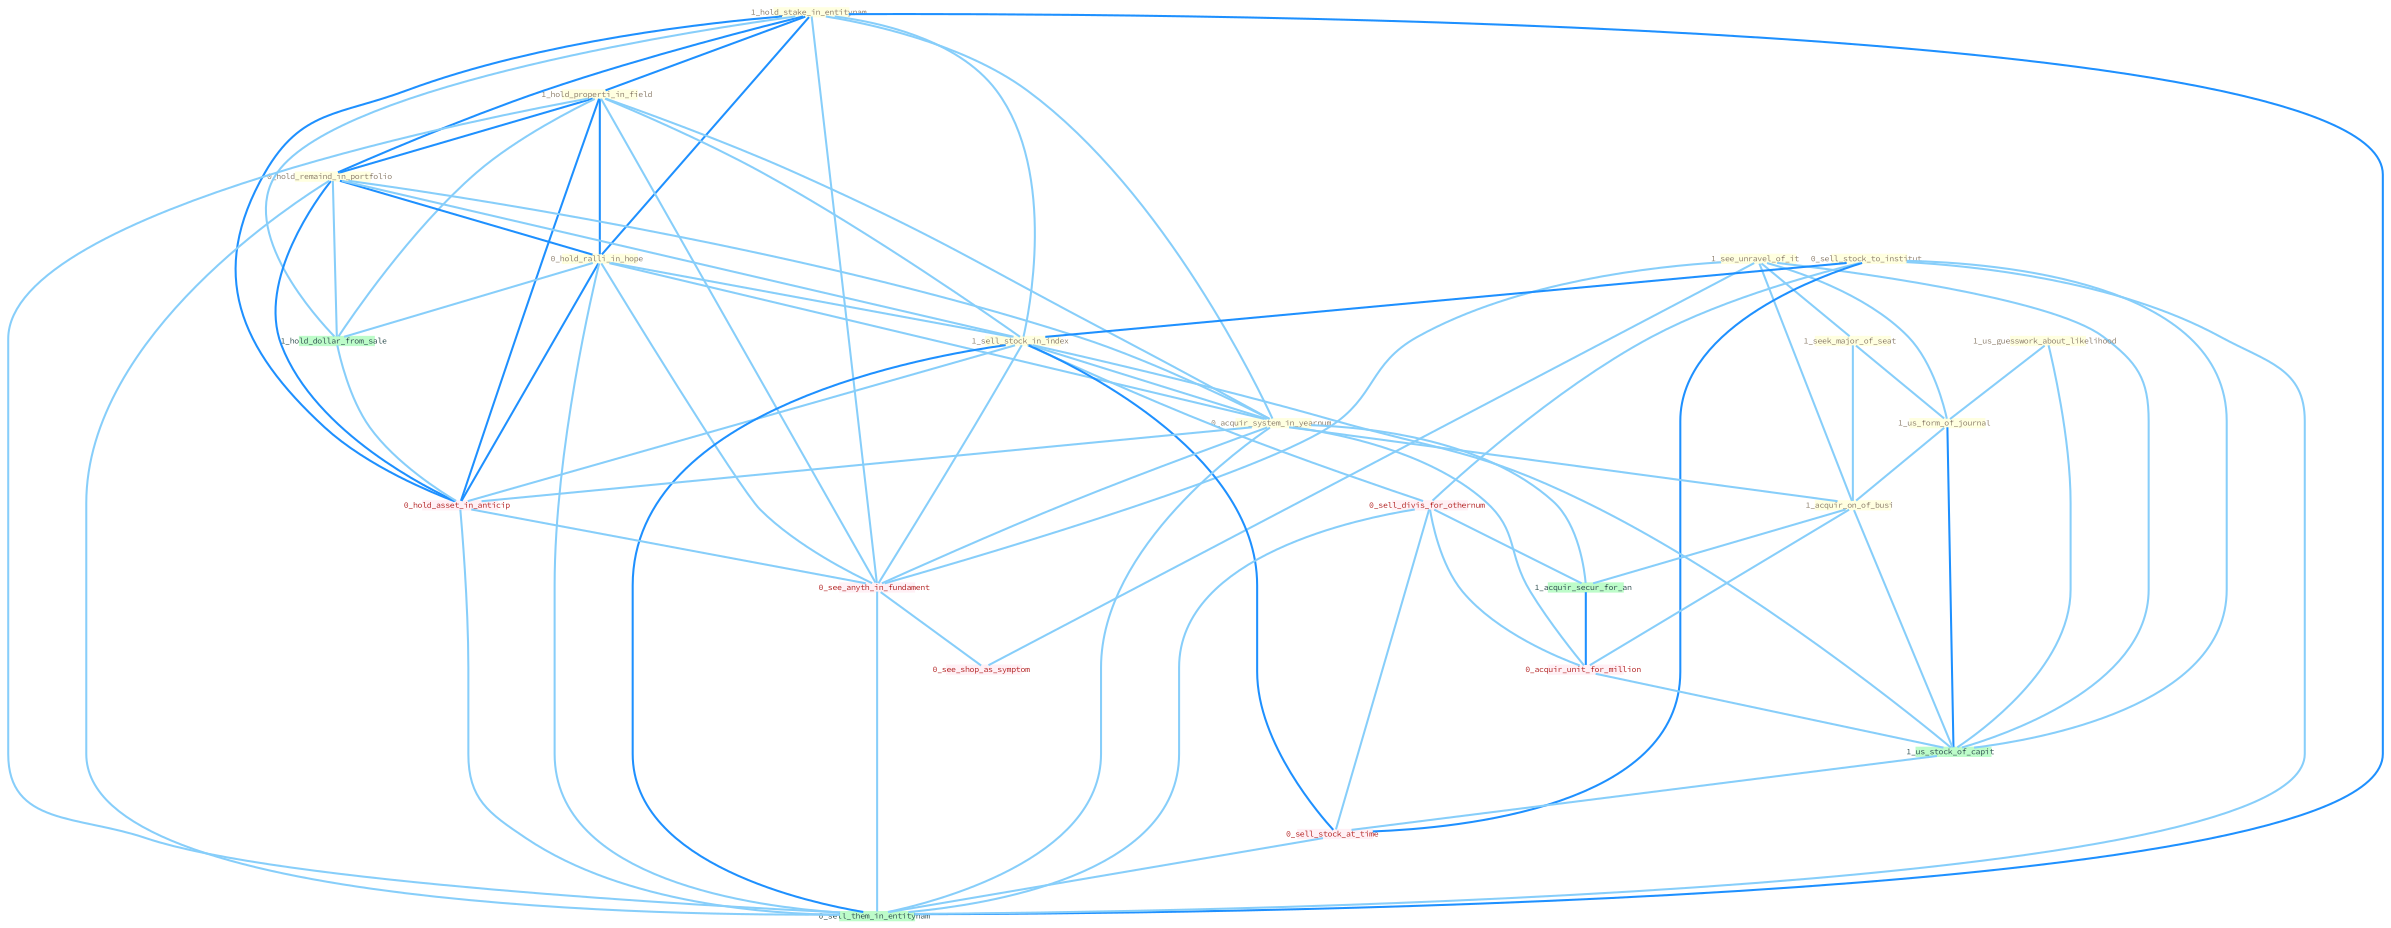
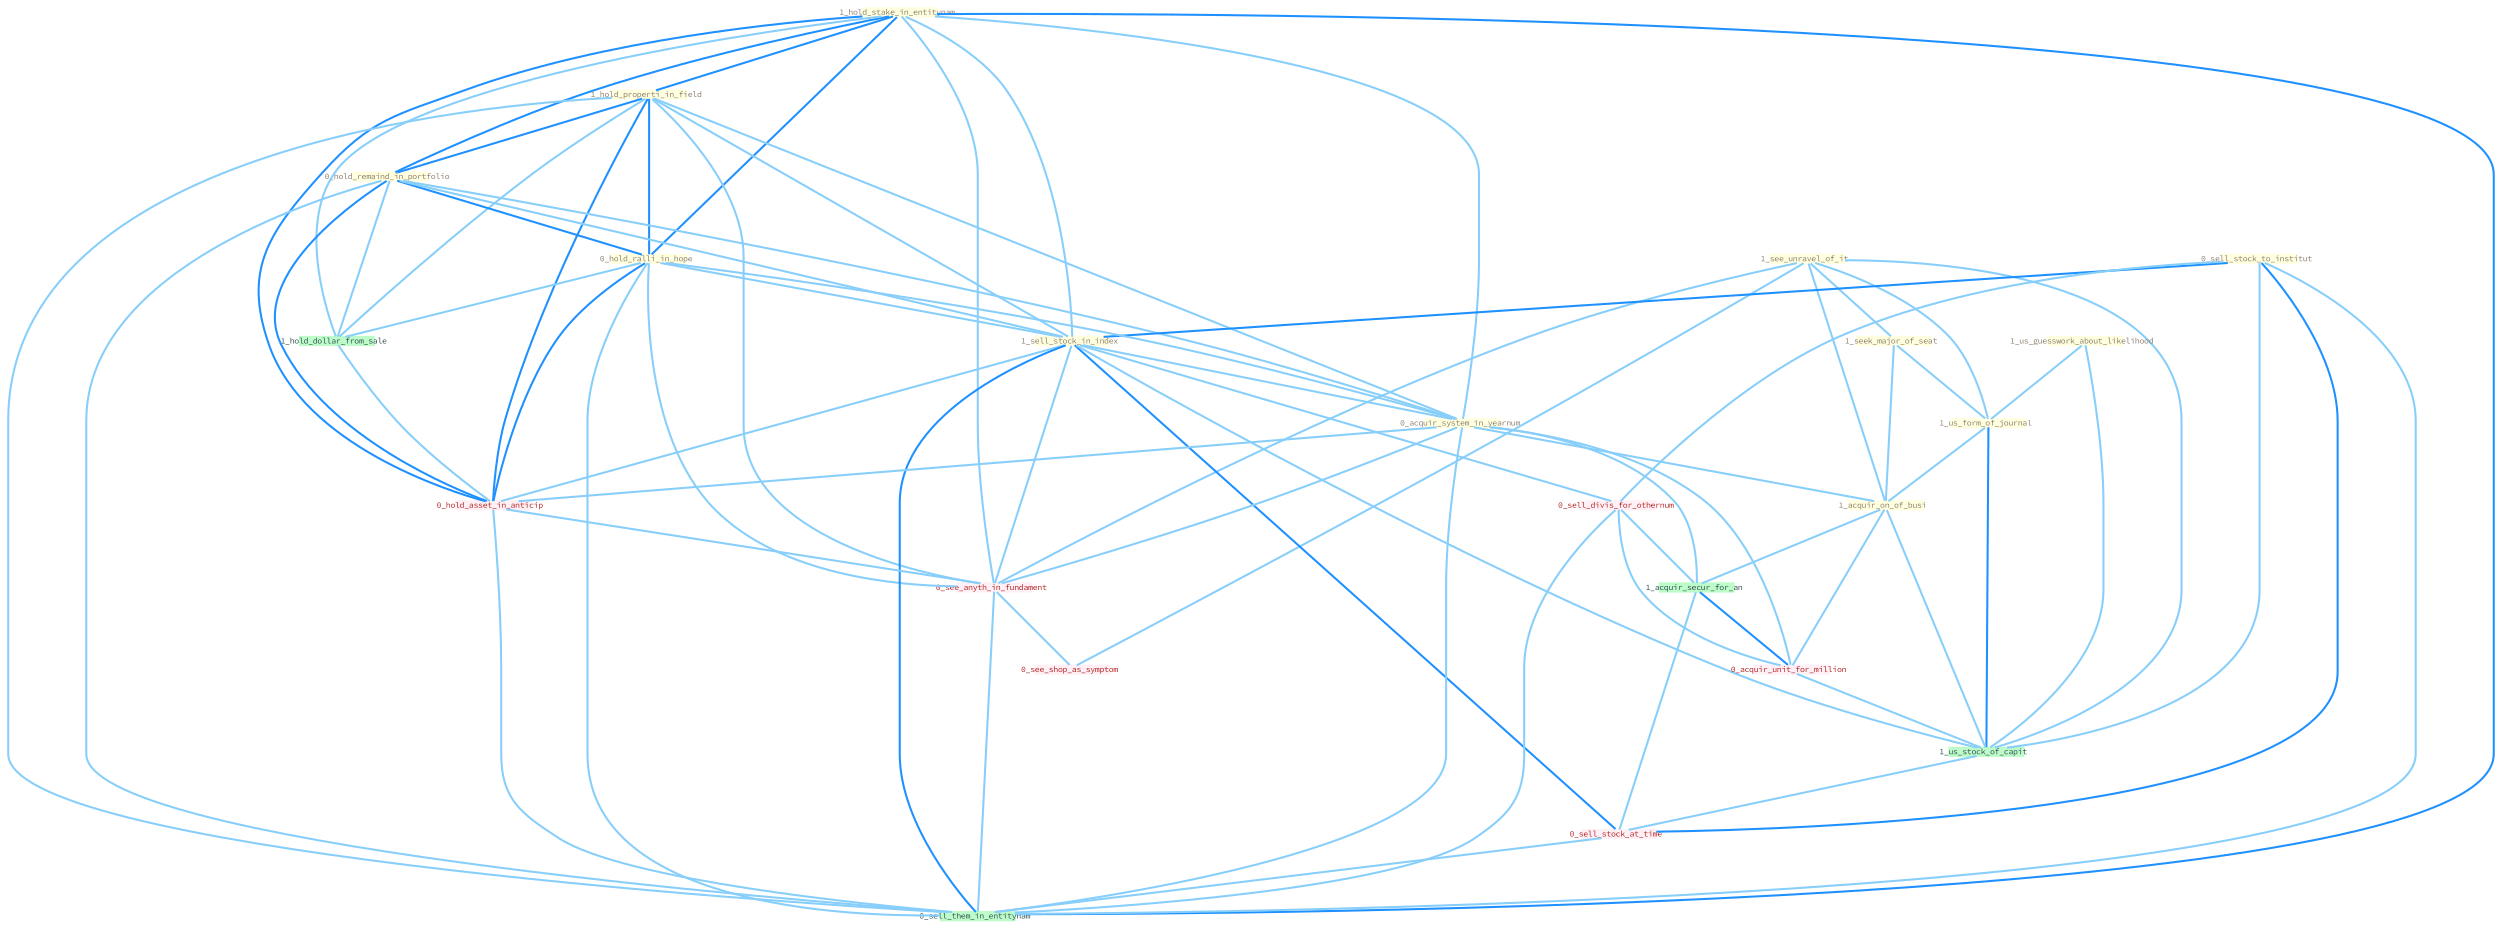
edge "0_sell_divis_for_othernum" -- "0_sell_stock_at_time": now "1_acquir_secur_for_an" -- "0_sell_stock_at_time"
